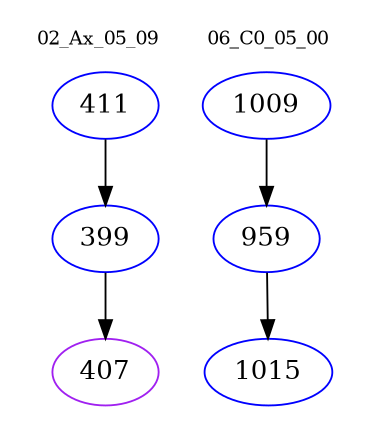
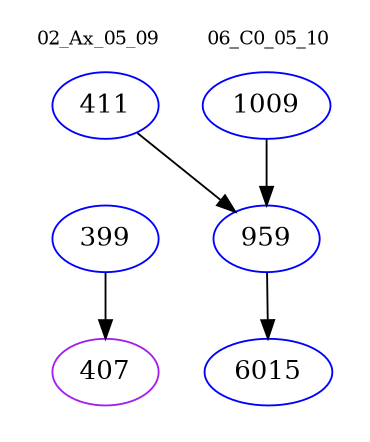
cluster "06_C0_05_00": label "06_C0_05_00" -> "06_C0_05_10"
edge "411" -> "399": now "411" -> "959"
node "1015": label "1015" -> "6015"
